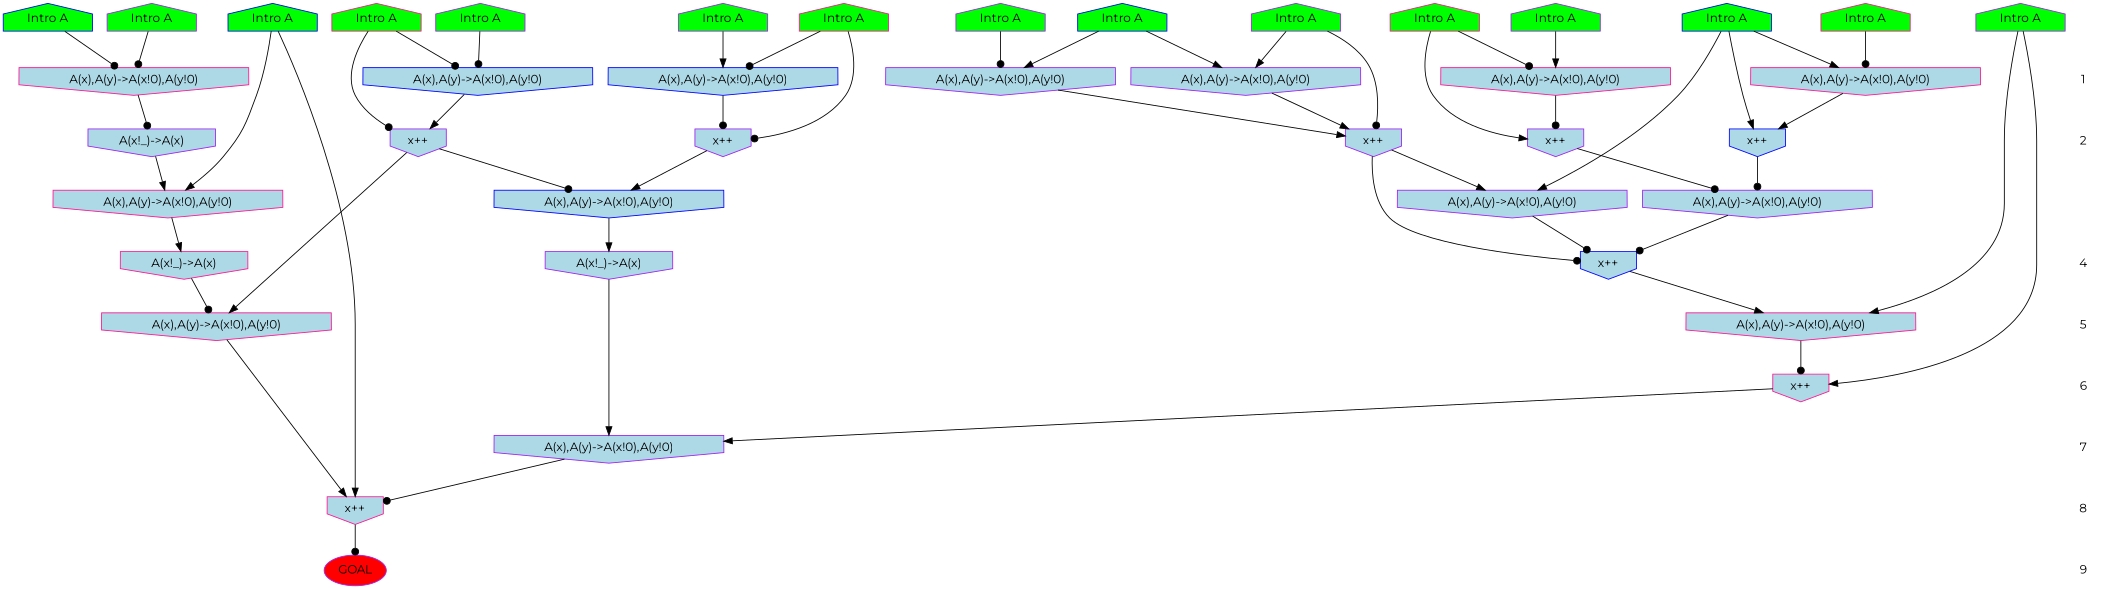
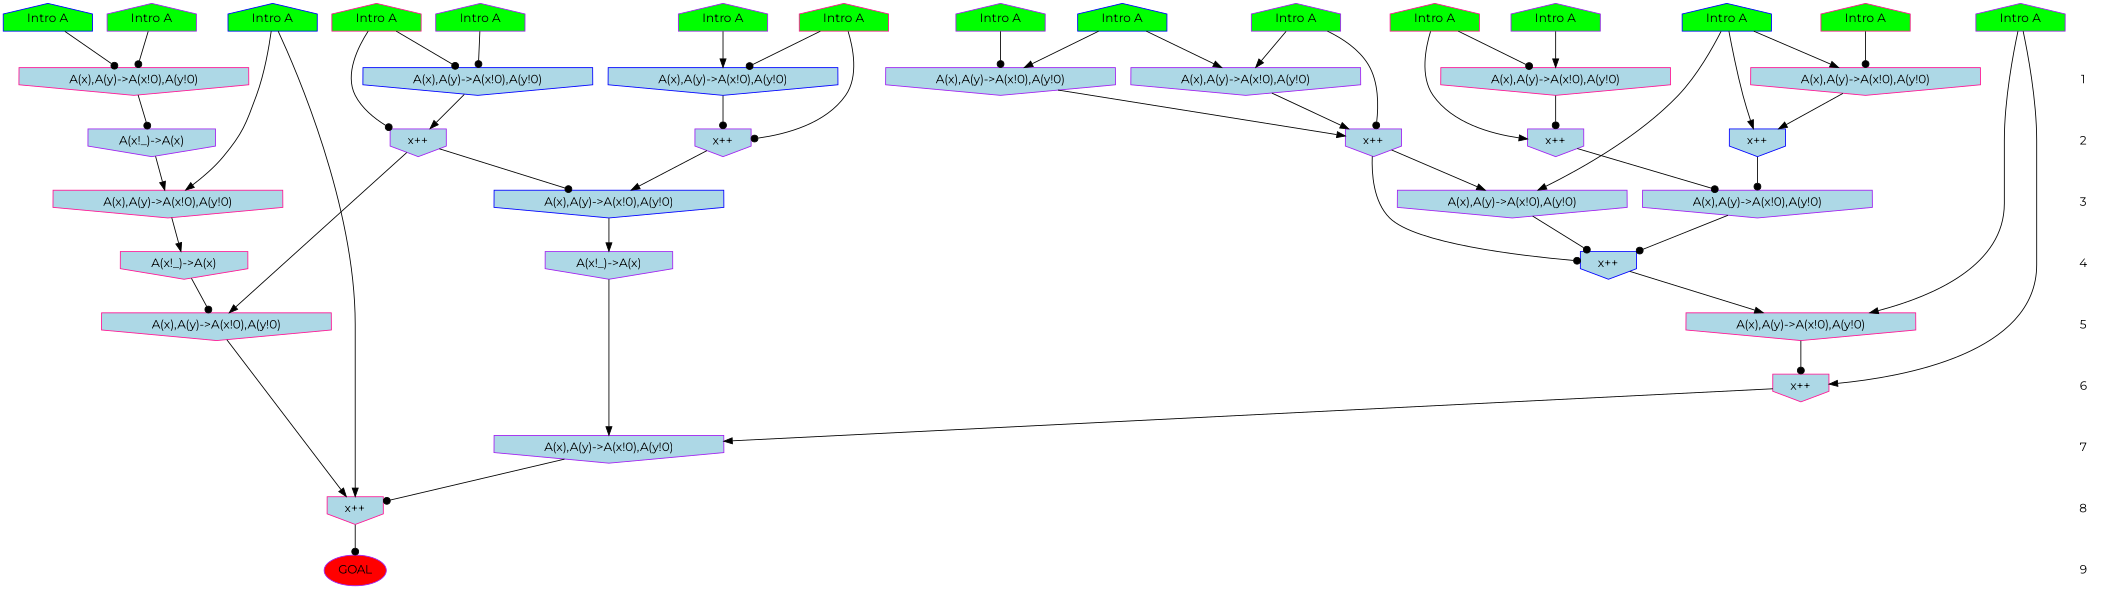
node "3": added
